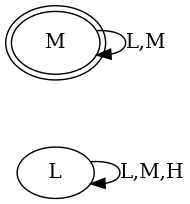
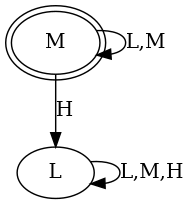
edge "M" -> "L": added, label "H"
